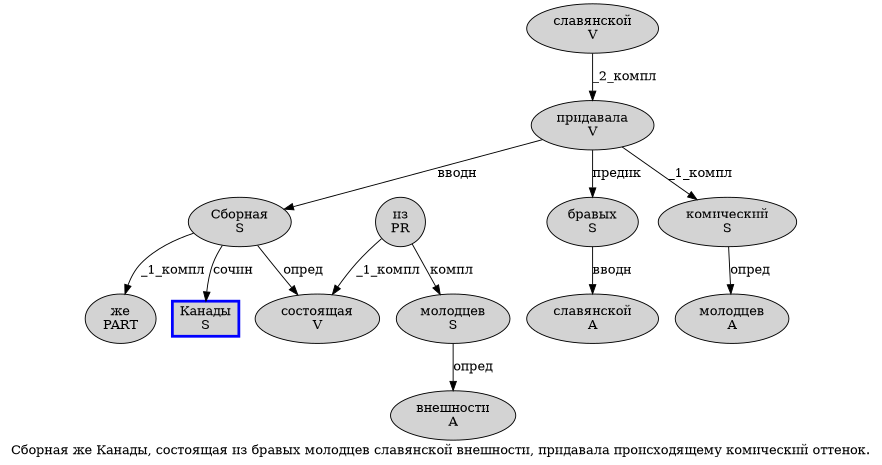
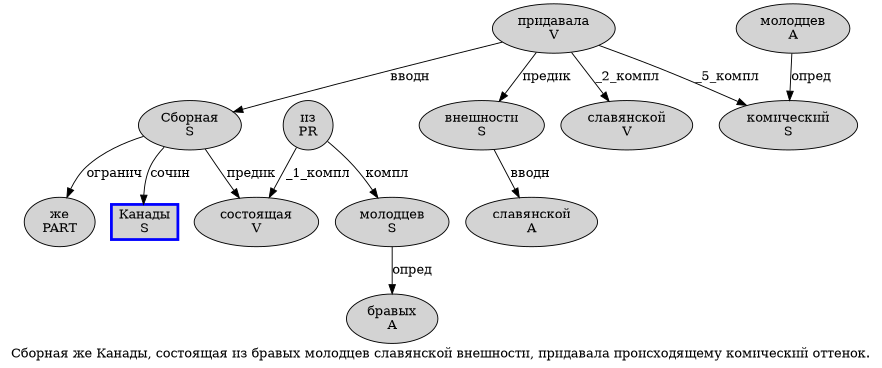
edge "славянской V" -> "придавала V": reversed
edge "придавала V" -> "комический S": label "_1_компл" -> "_5_компл"
node "бравых S": label "бравых S" -> "внешности S"
edge "комический S" -> "молодцев A": reversed
edge "Сборная S" -> "же PART": label "_1_компл" -> "огранич"
edge "Сборная S" -> "состоящая V": label "опред" -> "предик"
node "внешности A": label "внешности A" -> "бравых A"
